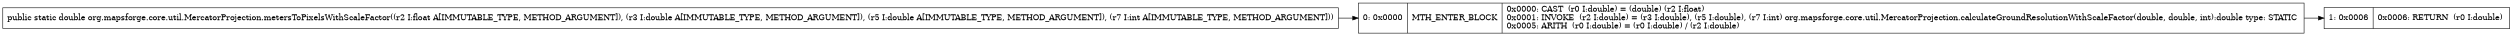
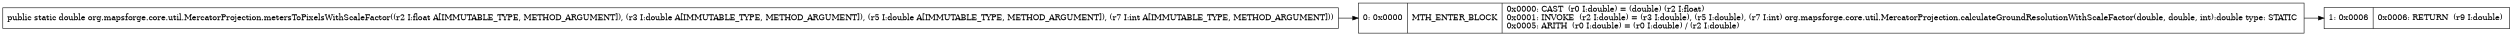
node "1: 0x0006": text "0x0006: RETURN  (r0 I:double)" -> "0x0006: RETURN  (r9 I:double)"
